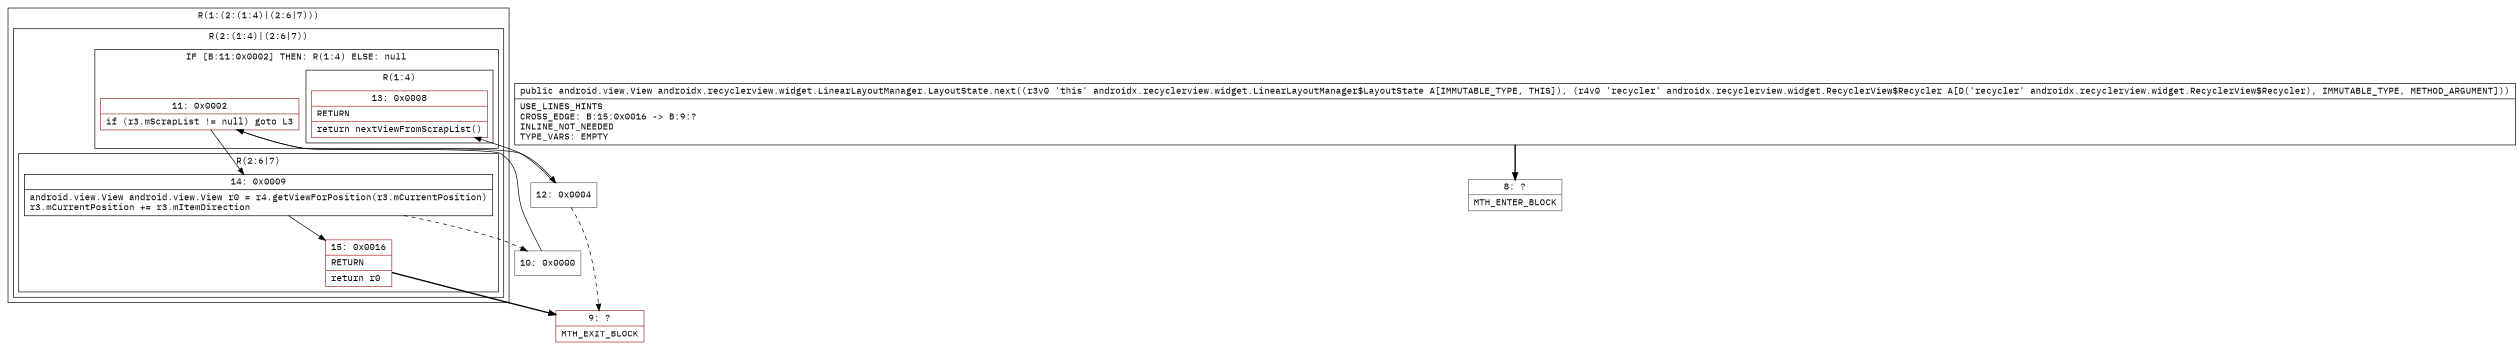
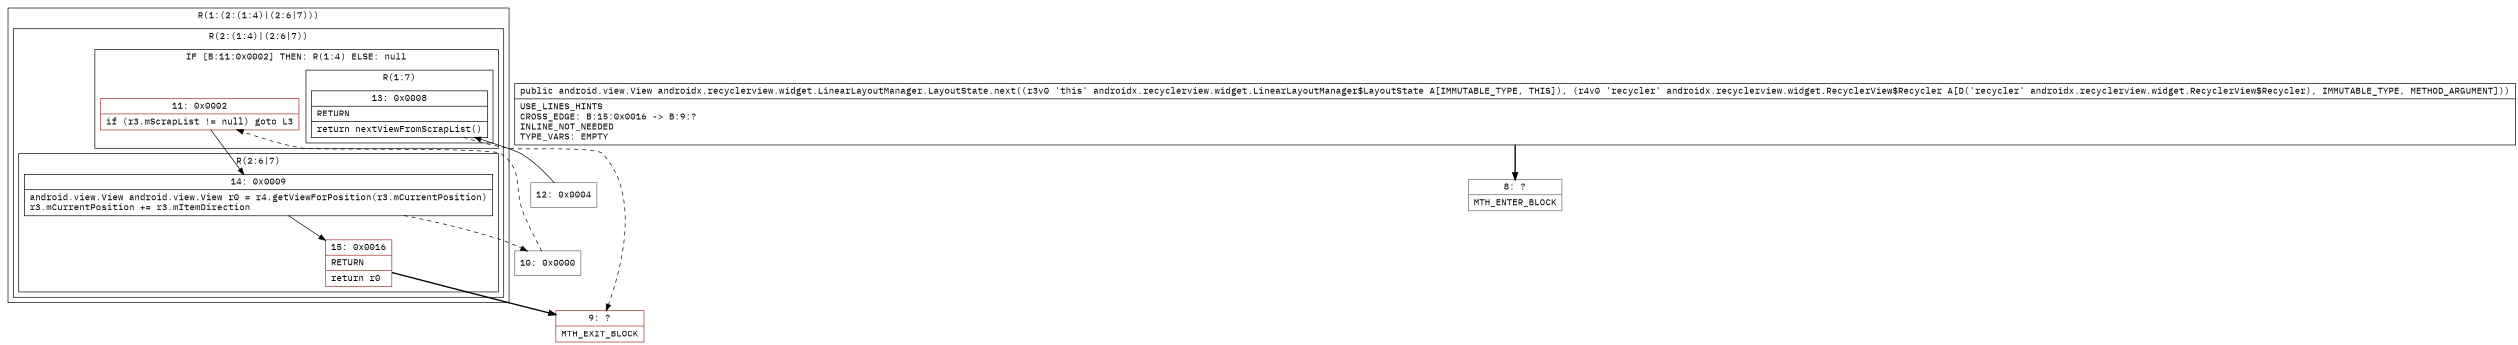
cluster "R(1:4)": label "R(1:4)" -> "R(1:7)"
node "13: 0x0008": color brown -> black
edge "11: 0x0002" -> "12: 0x0004": removed
edge "10: 0x0000" -> "11: 0x0002": style solid -> dashed
edge "12: 0x0004" -> "9: ?": now "13: 0x0008" -> "9: ?"
